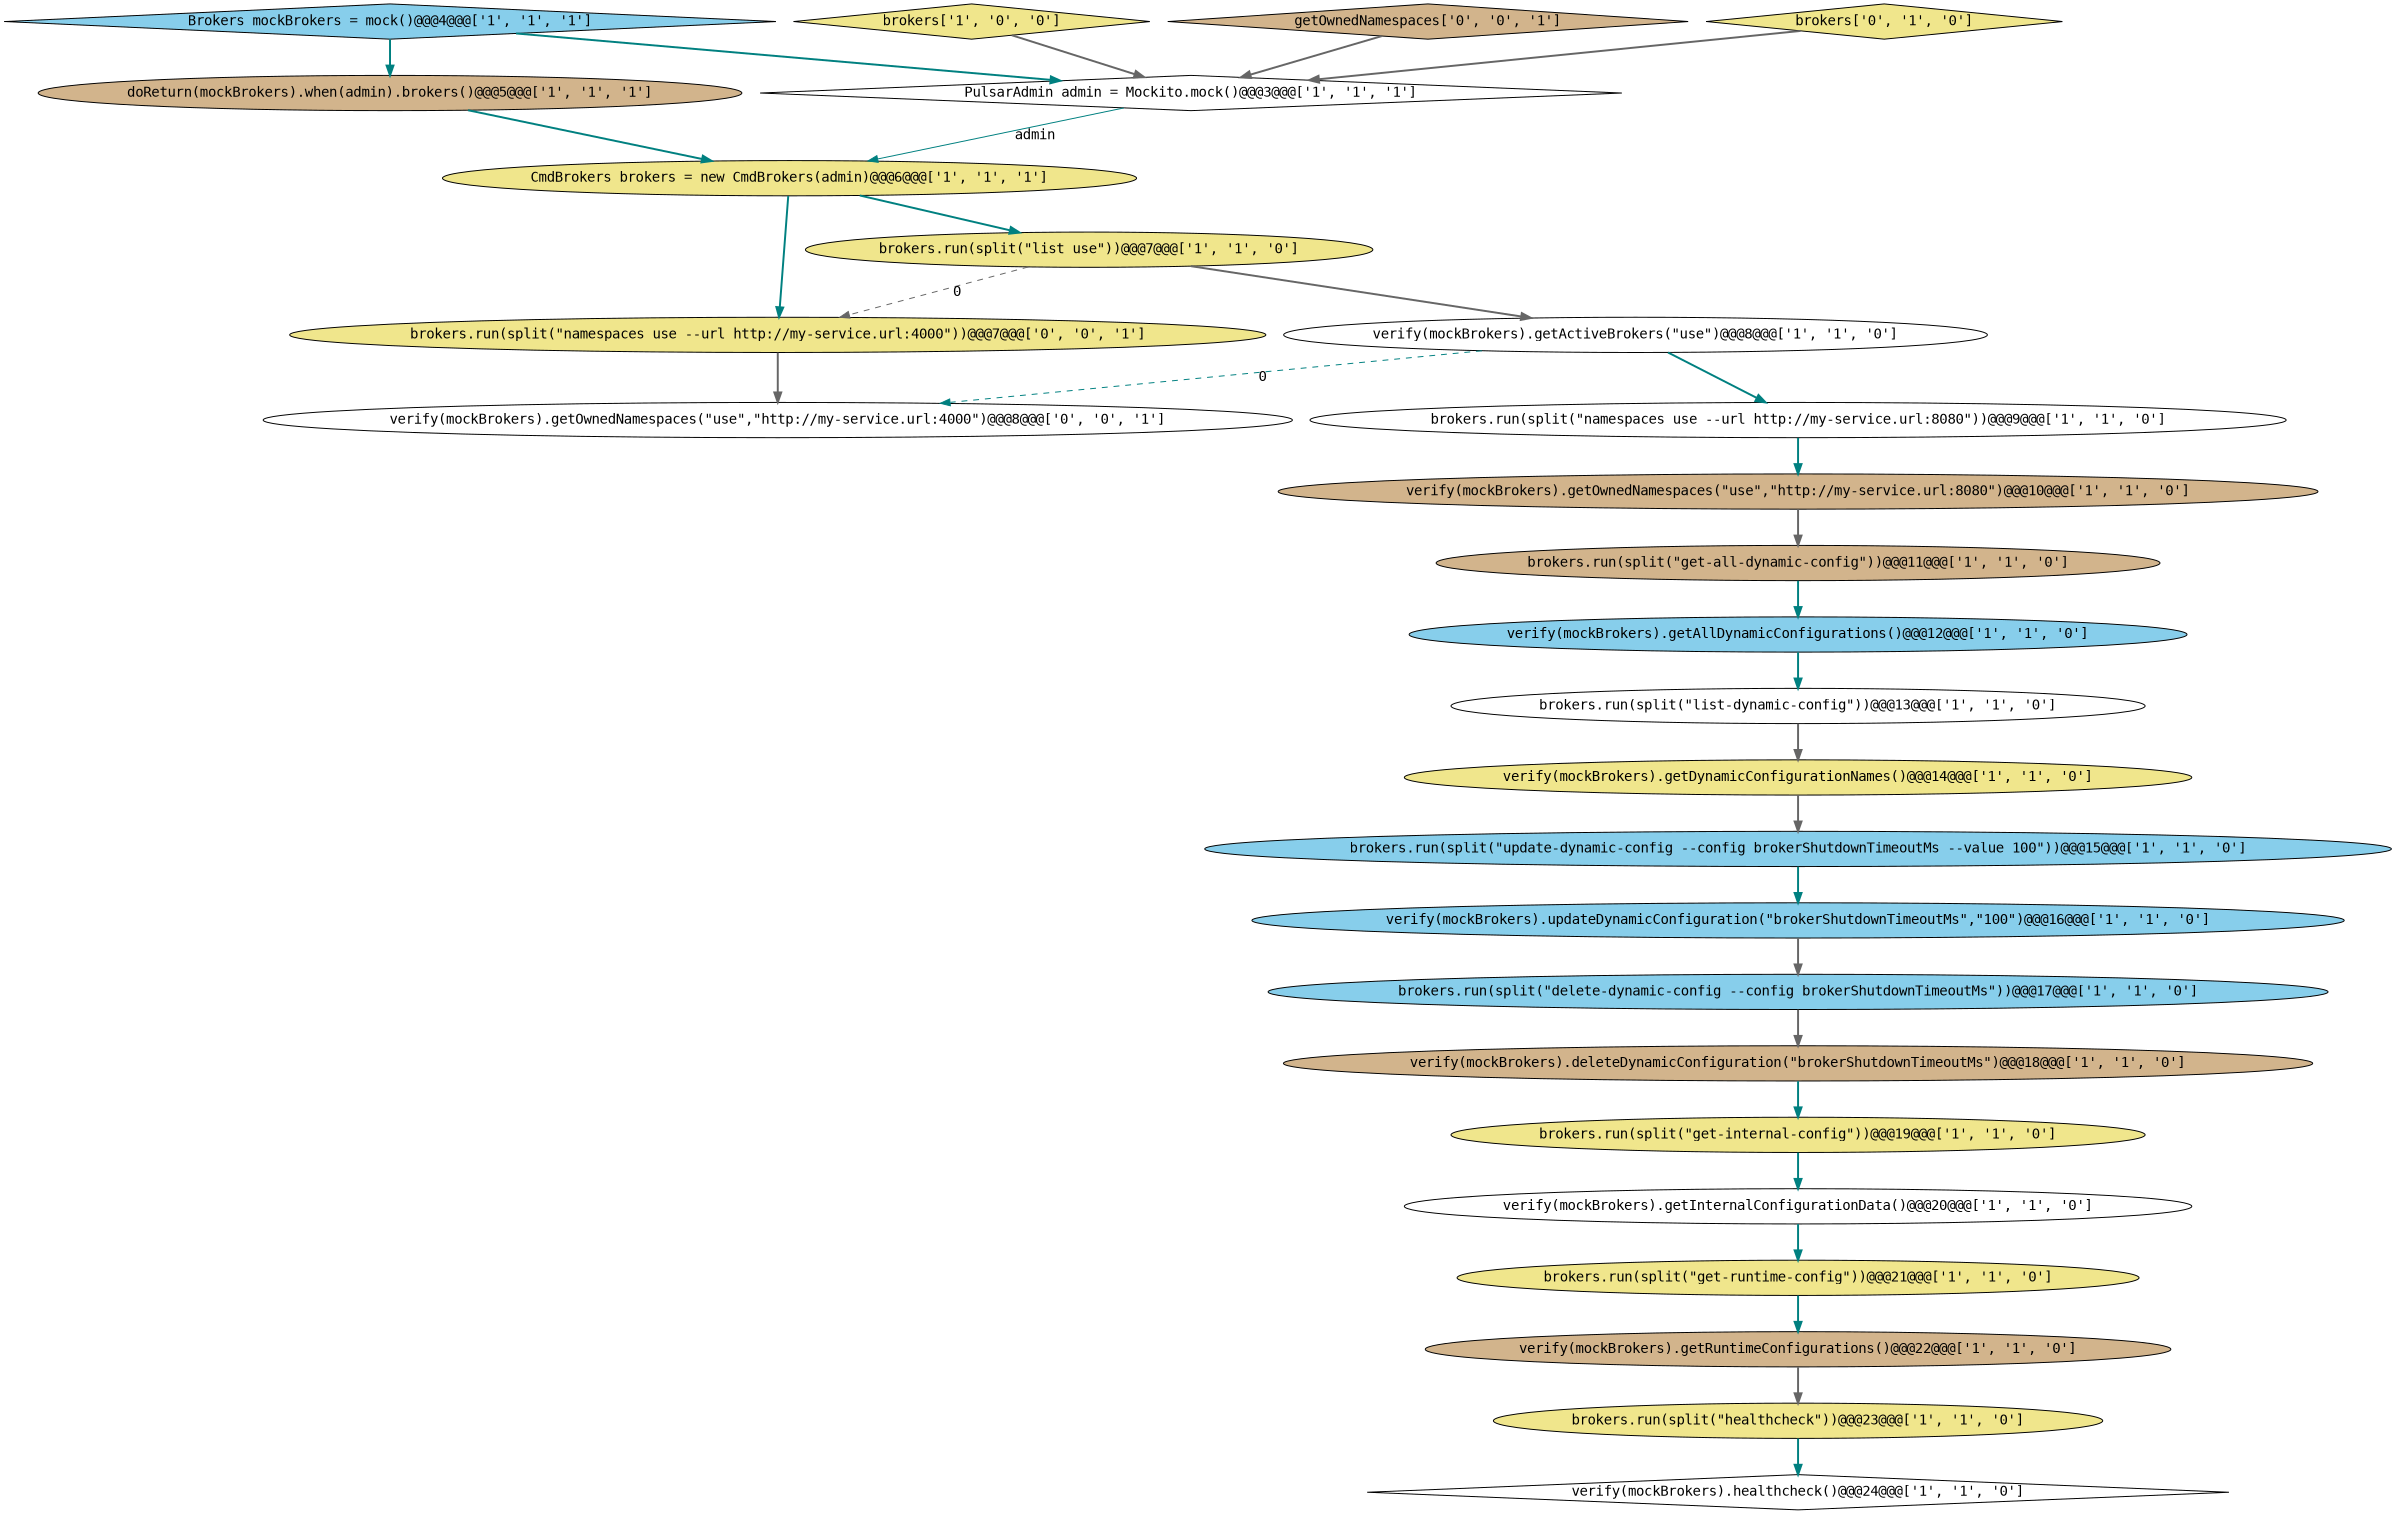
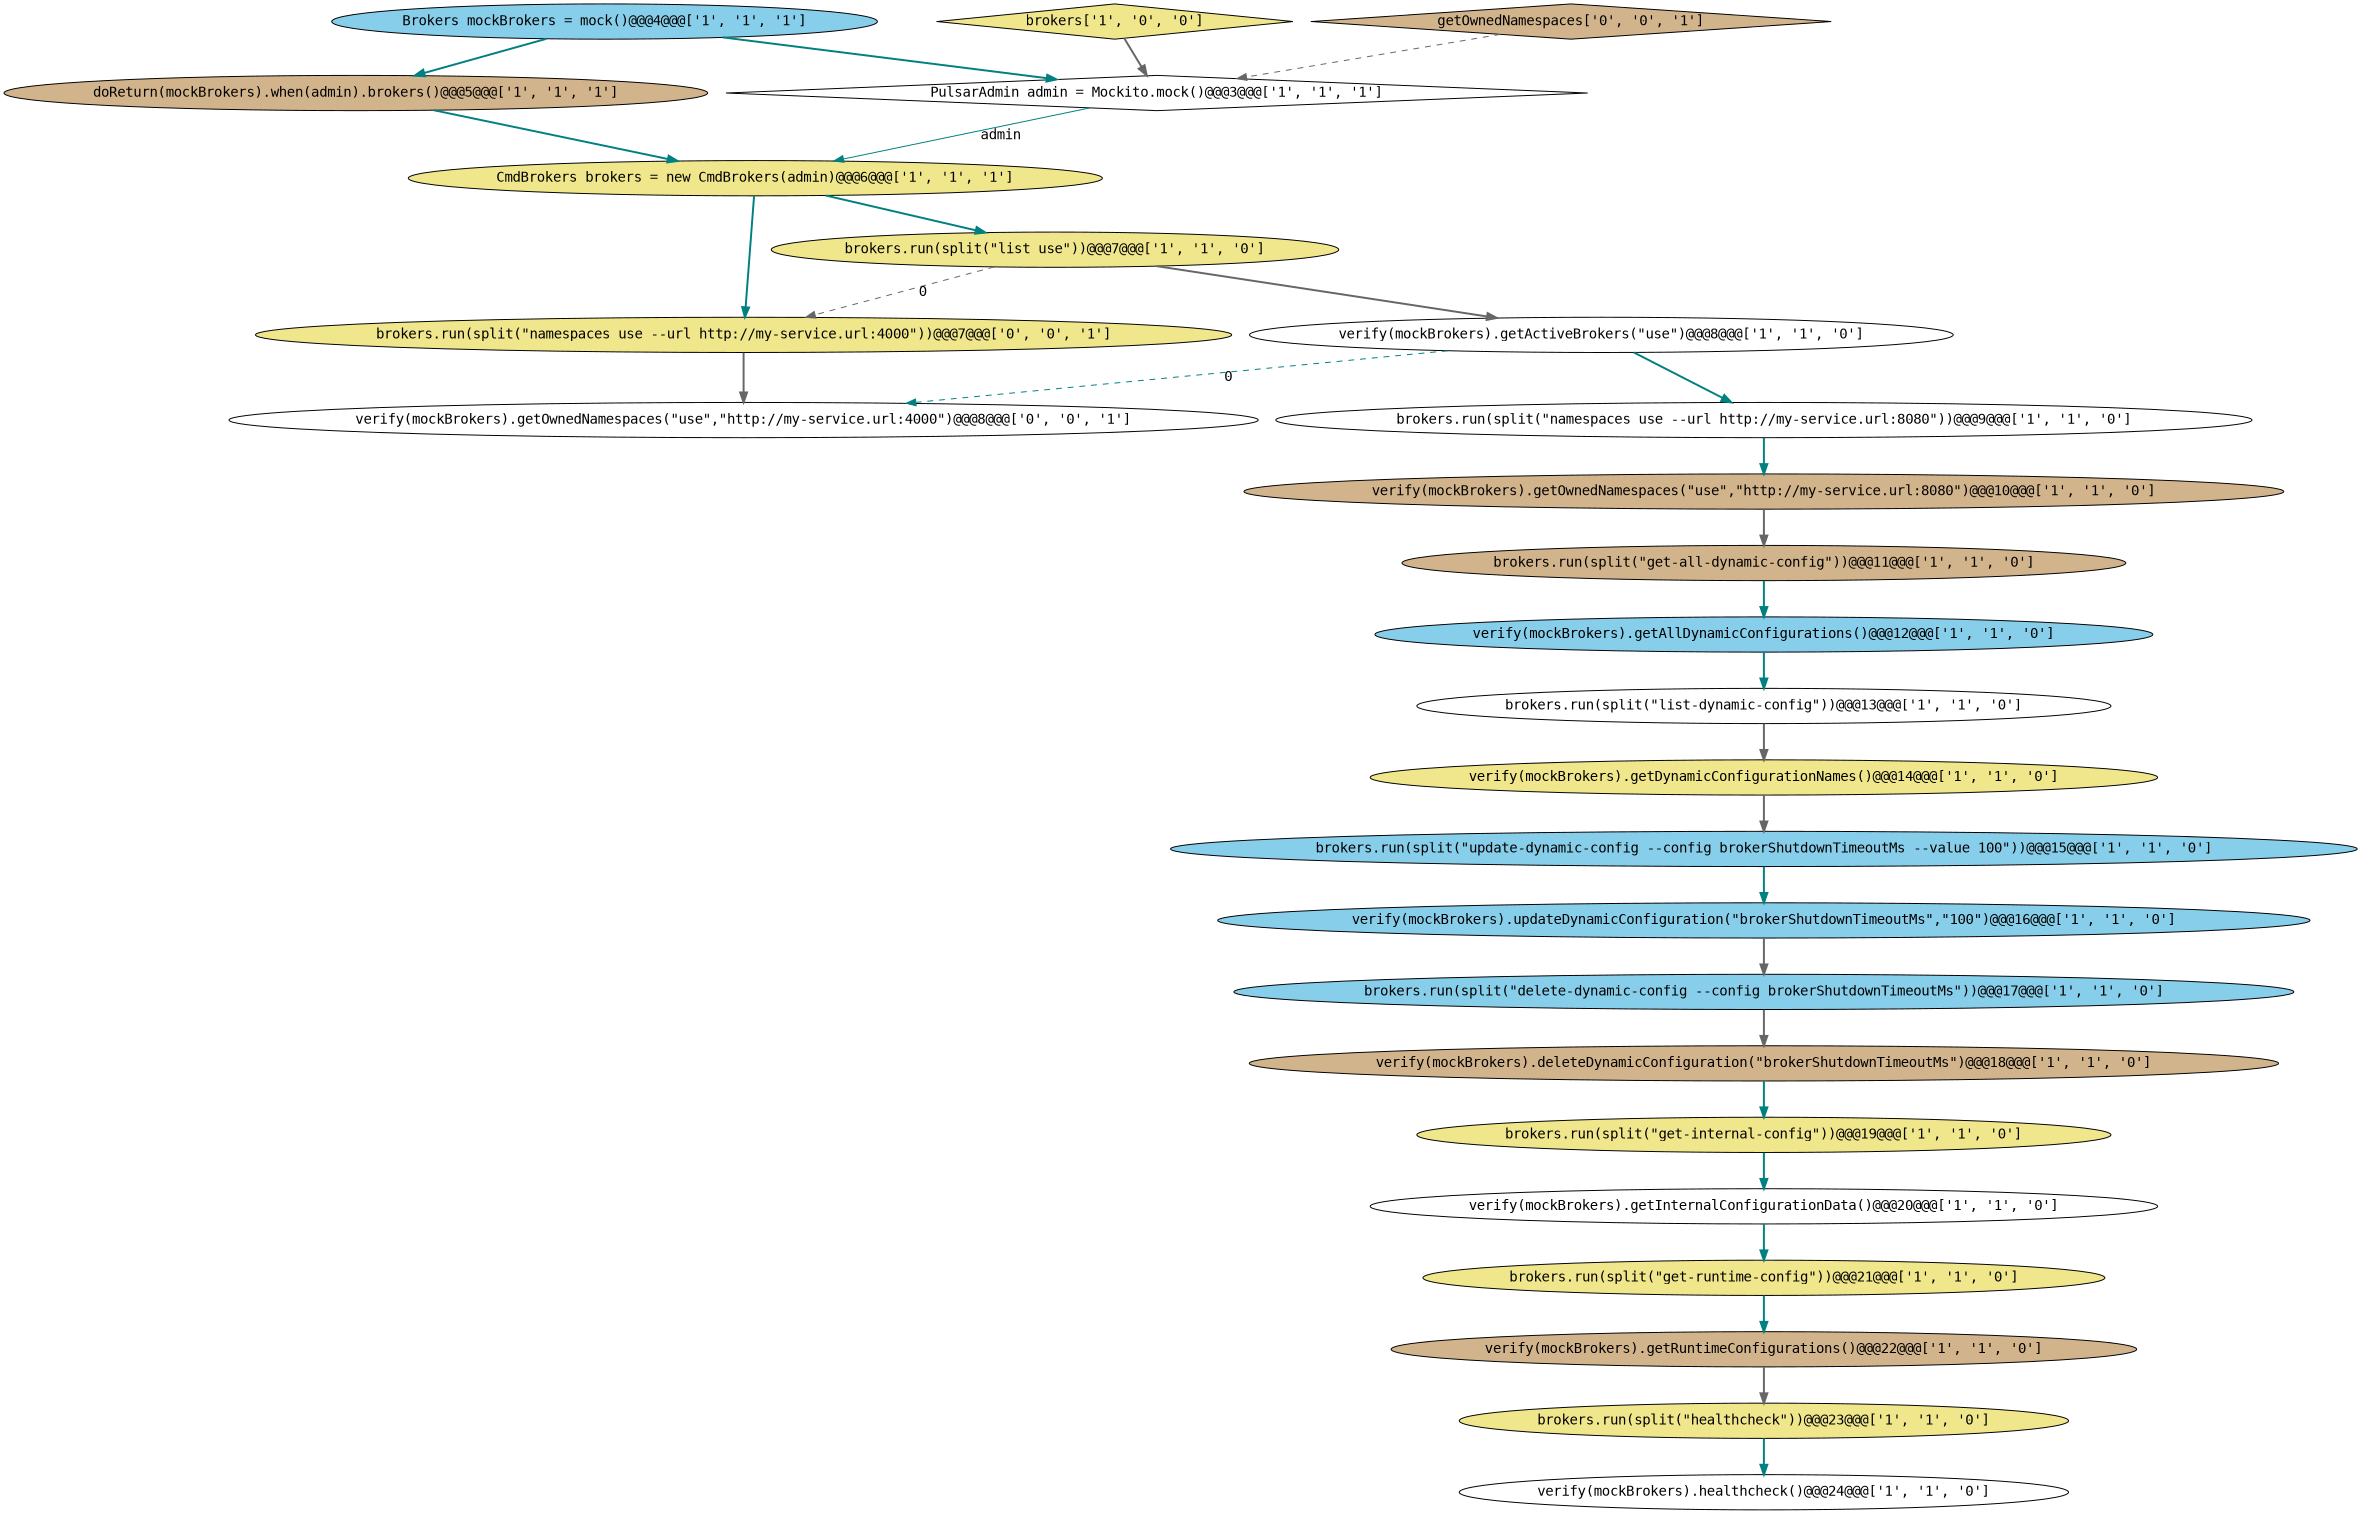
node "Brokers mockBrokers = mock()@@@4@@@['1', '1', '1']": shape diamond -> ellipse
node "brokers['0', '1', '0']": removed
edge "getOwnedNamespaces['0', '0', '1']" -> "PulsarAdmin admin = Mockito.mock()@@@3@@@['1', '1', '1']": style bold -> dashed
node "verify(mockBrokers).healthcheck()@@@24@@@['1', '1', '0']": shape diamond -> ellipse
